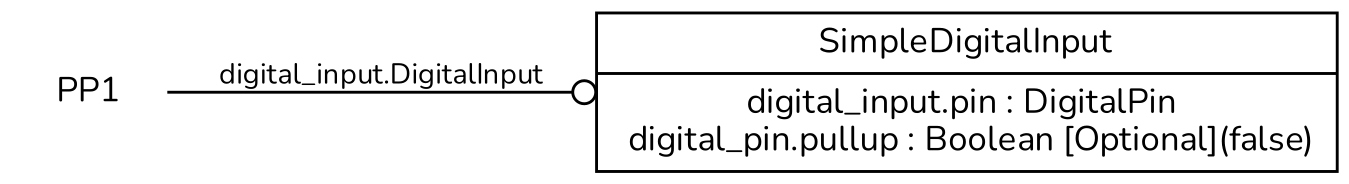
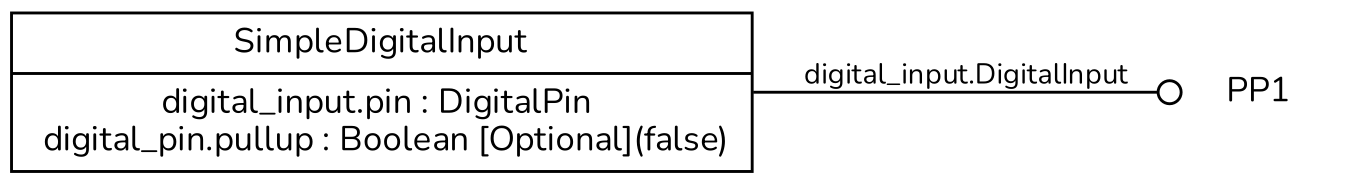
edge "PP1" -> "SimpleDigitalInput": reversed
